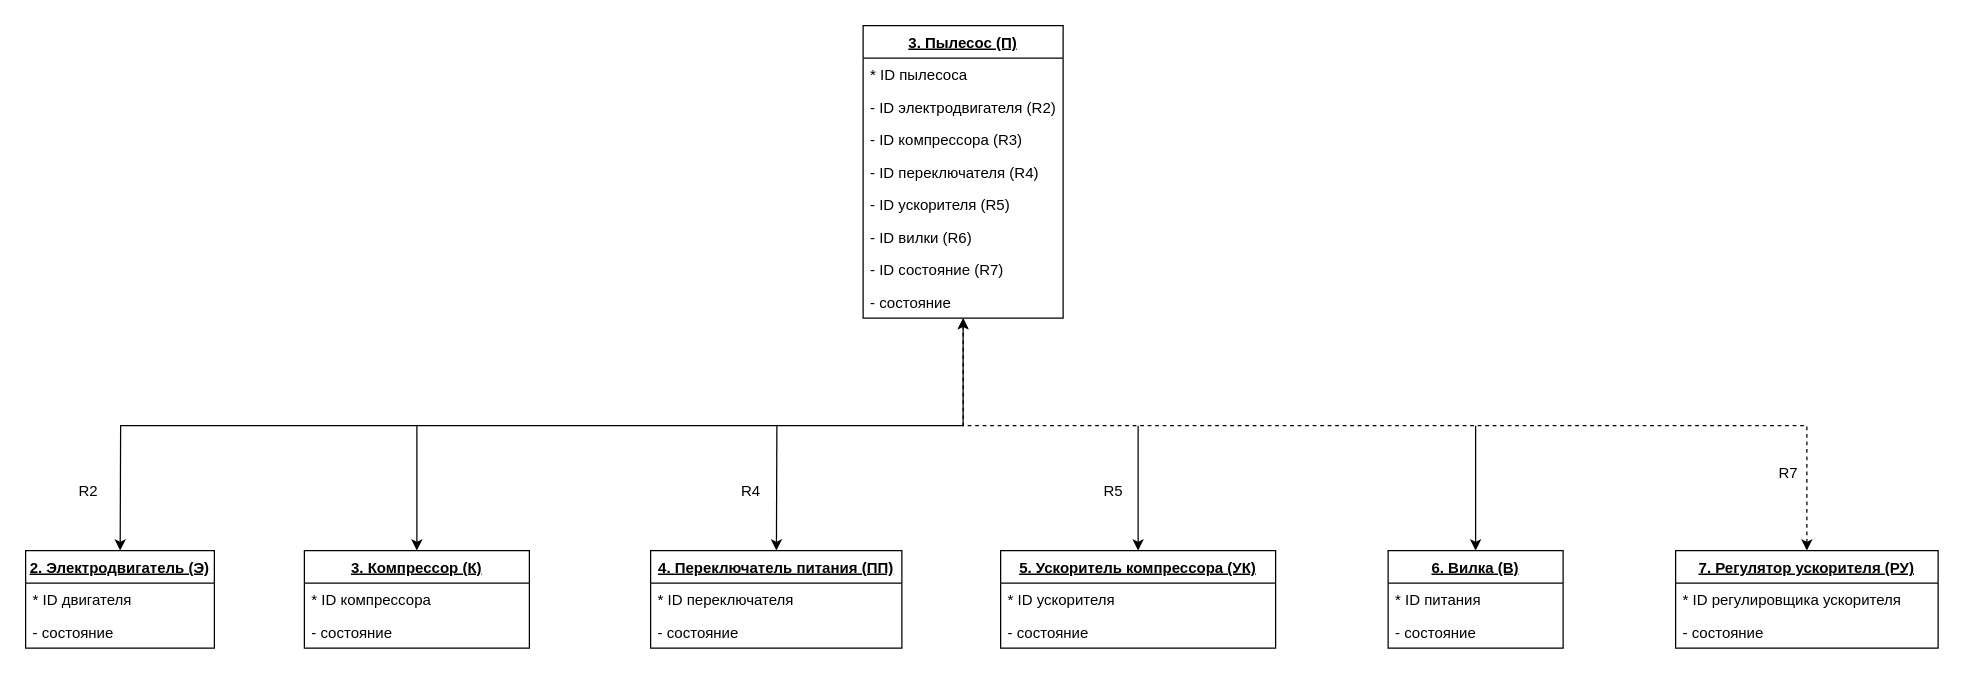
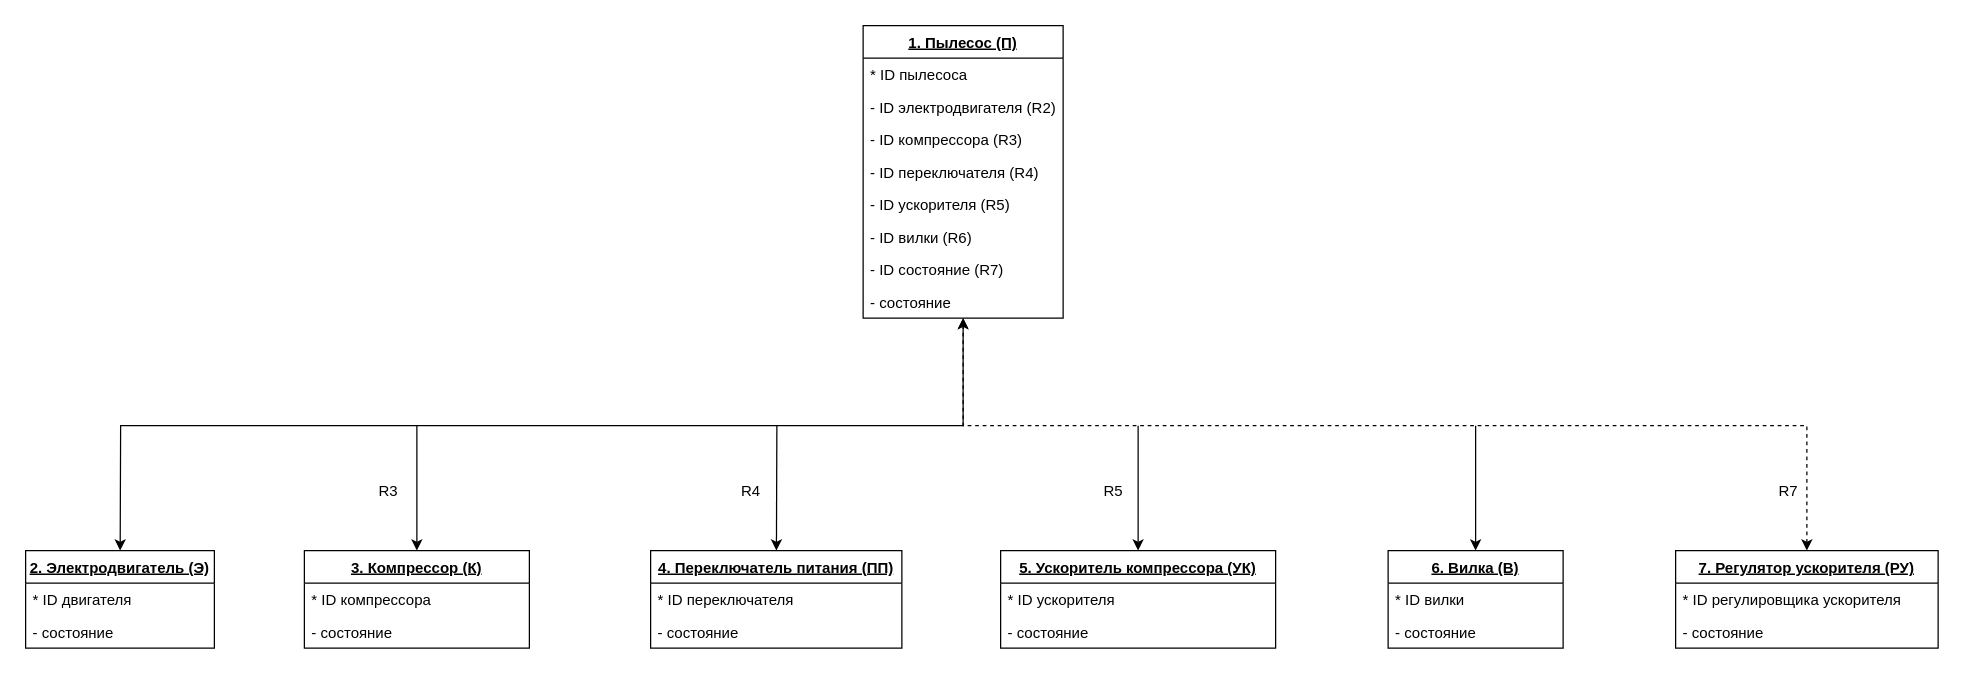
node "3. Пылесос (П)": label "3. Пылесос (П)" -> "1. Пылесос (П)"
node "R7": moved (1788, 473) -> (1788, 492)
node "R2": removed
node "R3": added
node "* ID питания": label "* ID питания" -> "* ID вилки"
